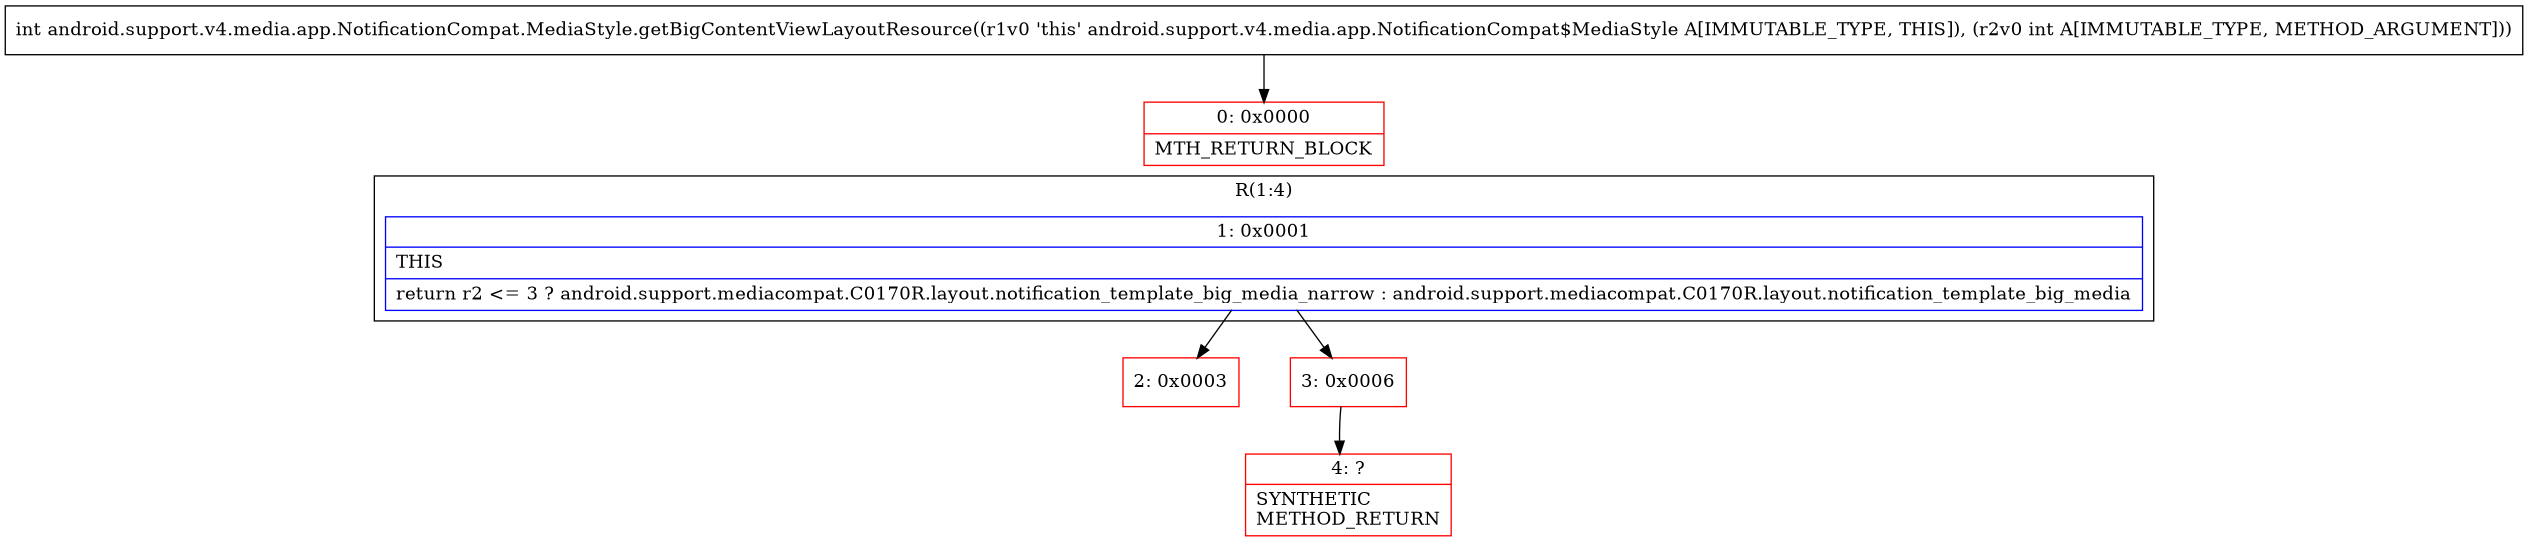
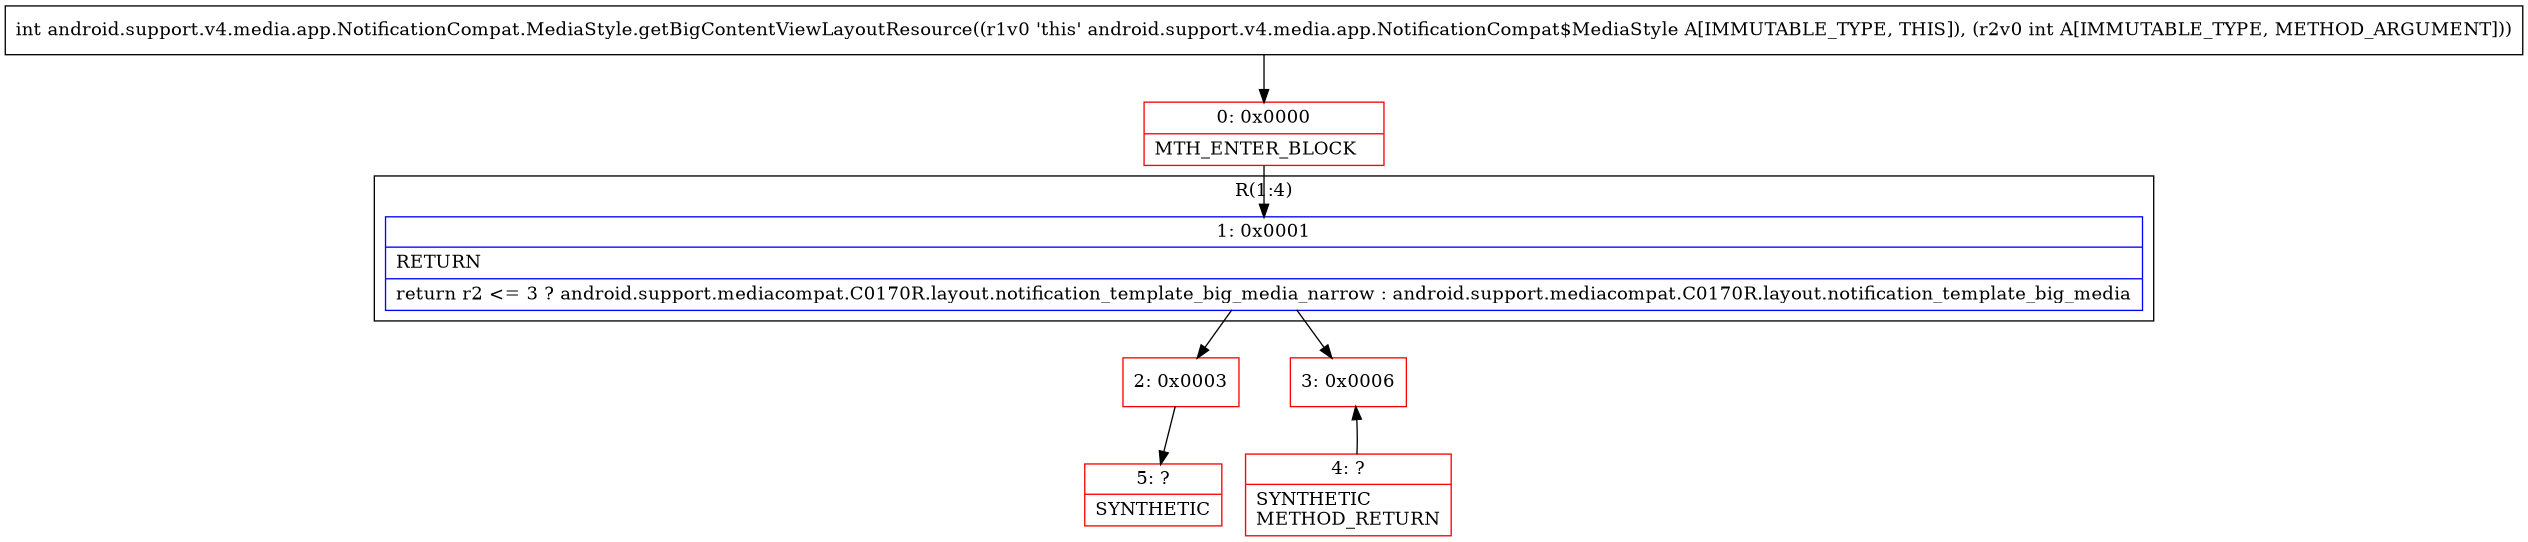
node "0: 0x0000": text "MTH_RETURN_BLOCK" -> "MTH_ENTER_BLOCK"
edge "0: 0x0000" -> "1: 0x0001": added
node "1: 0x0001": text "THIS" -> "RETURN"
edge "3: 0x0006" -> "4: ?": reversed
node "5: ?": added
